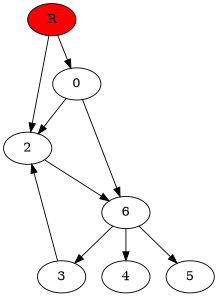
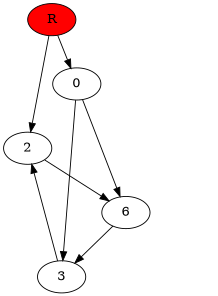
edge "0" -> "2": now "0" -> "3"
node "4": removed
node "5": removed
